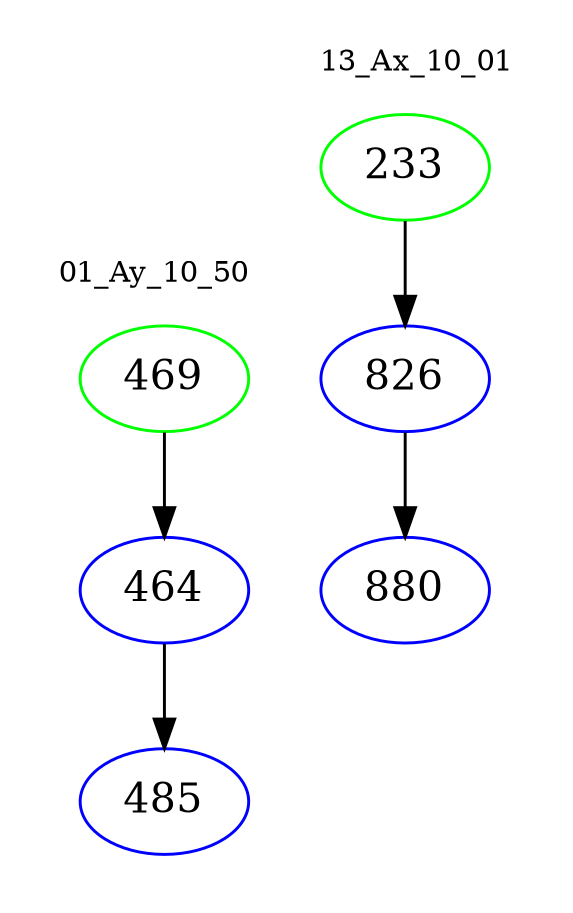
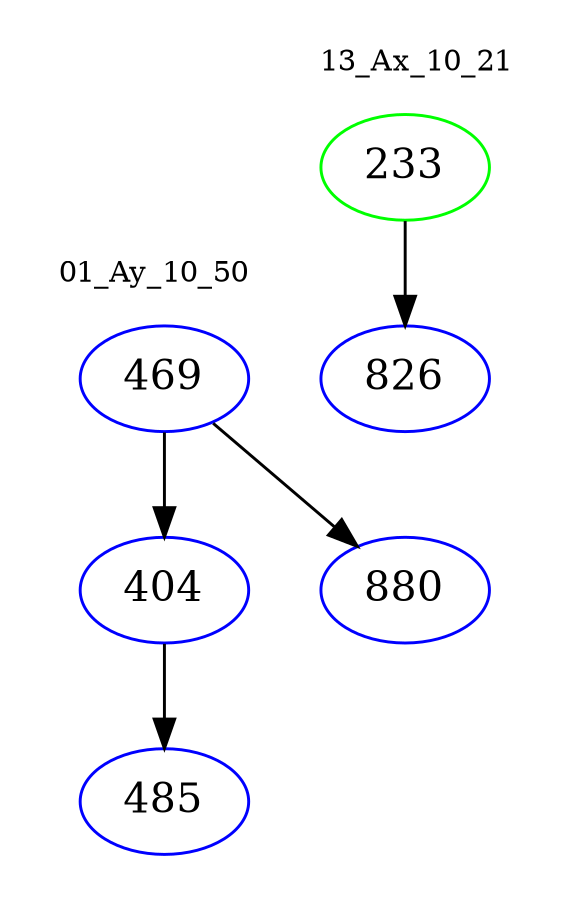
cluster "13_Ax_10_01": label "13_Ax_10_01" -> "13_Ax_10_21"
node "469": color green -> blue
edge "826" -> "880": now "469" -> "880"
node "464": label "464" -> "404"
